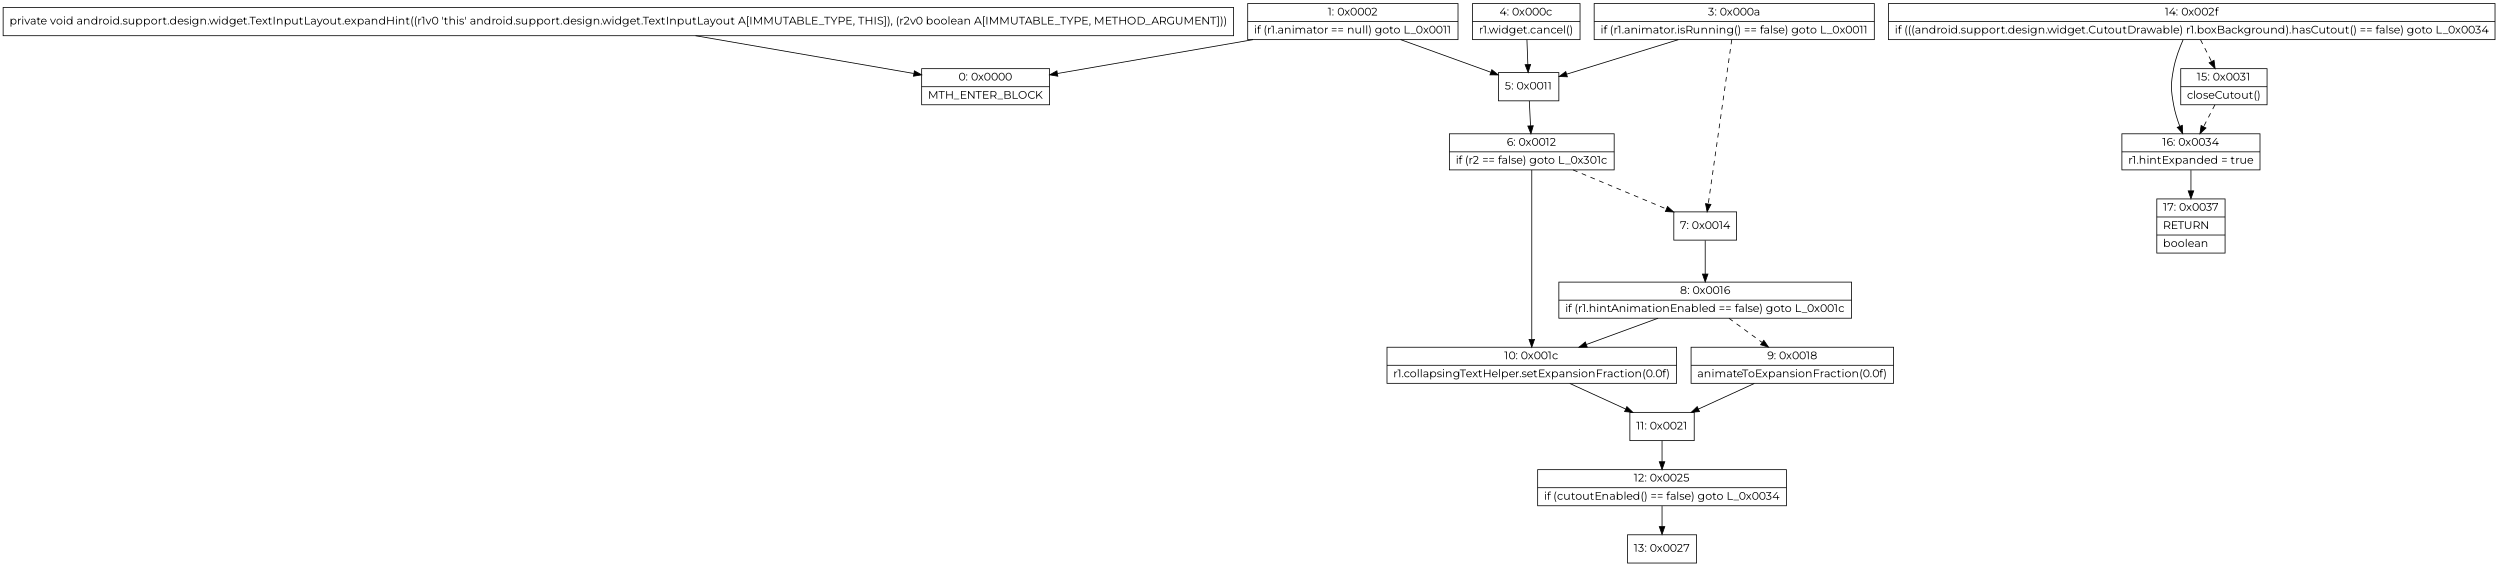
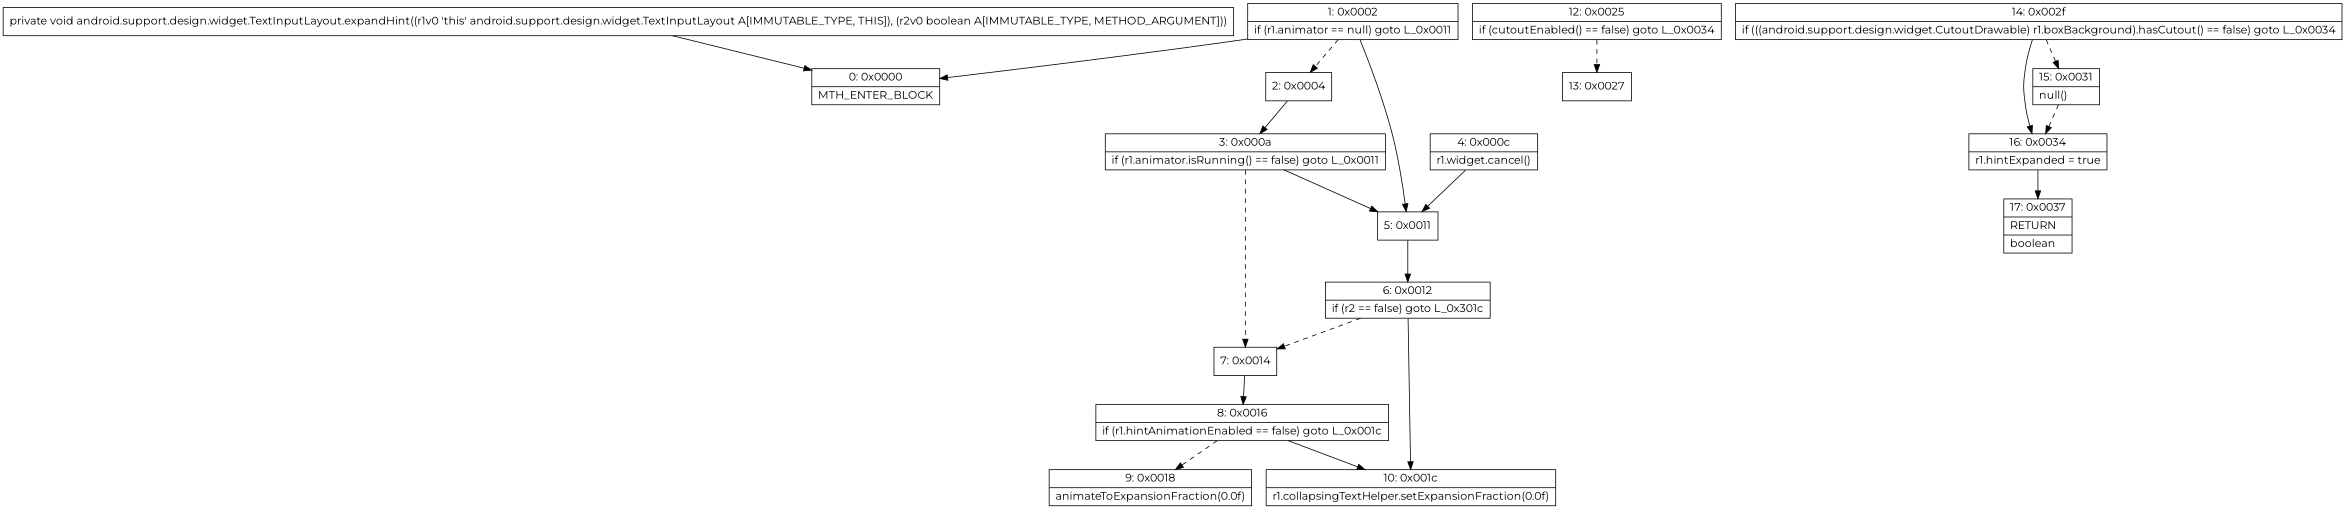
node "2: 0x0004": added
node "15: 0x0031": text "closeCutout()" -> "null()"
node "11: 0x0021": removed
edge "12: 0x0025" -> "13: 0x0027": style solid -> dashed
